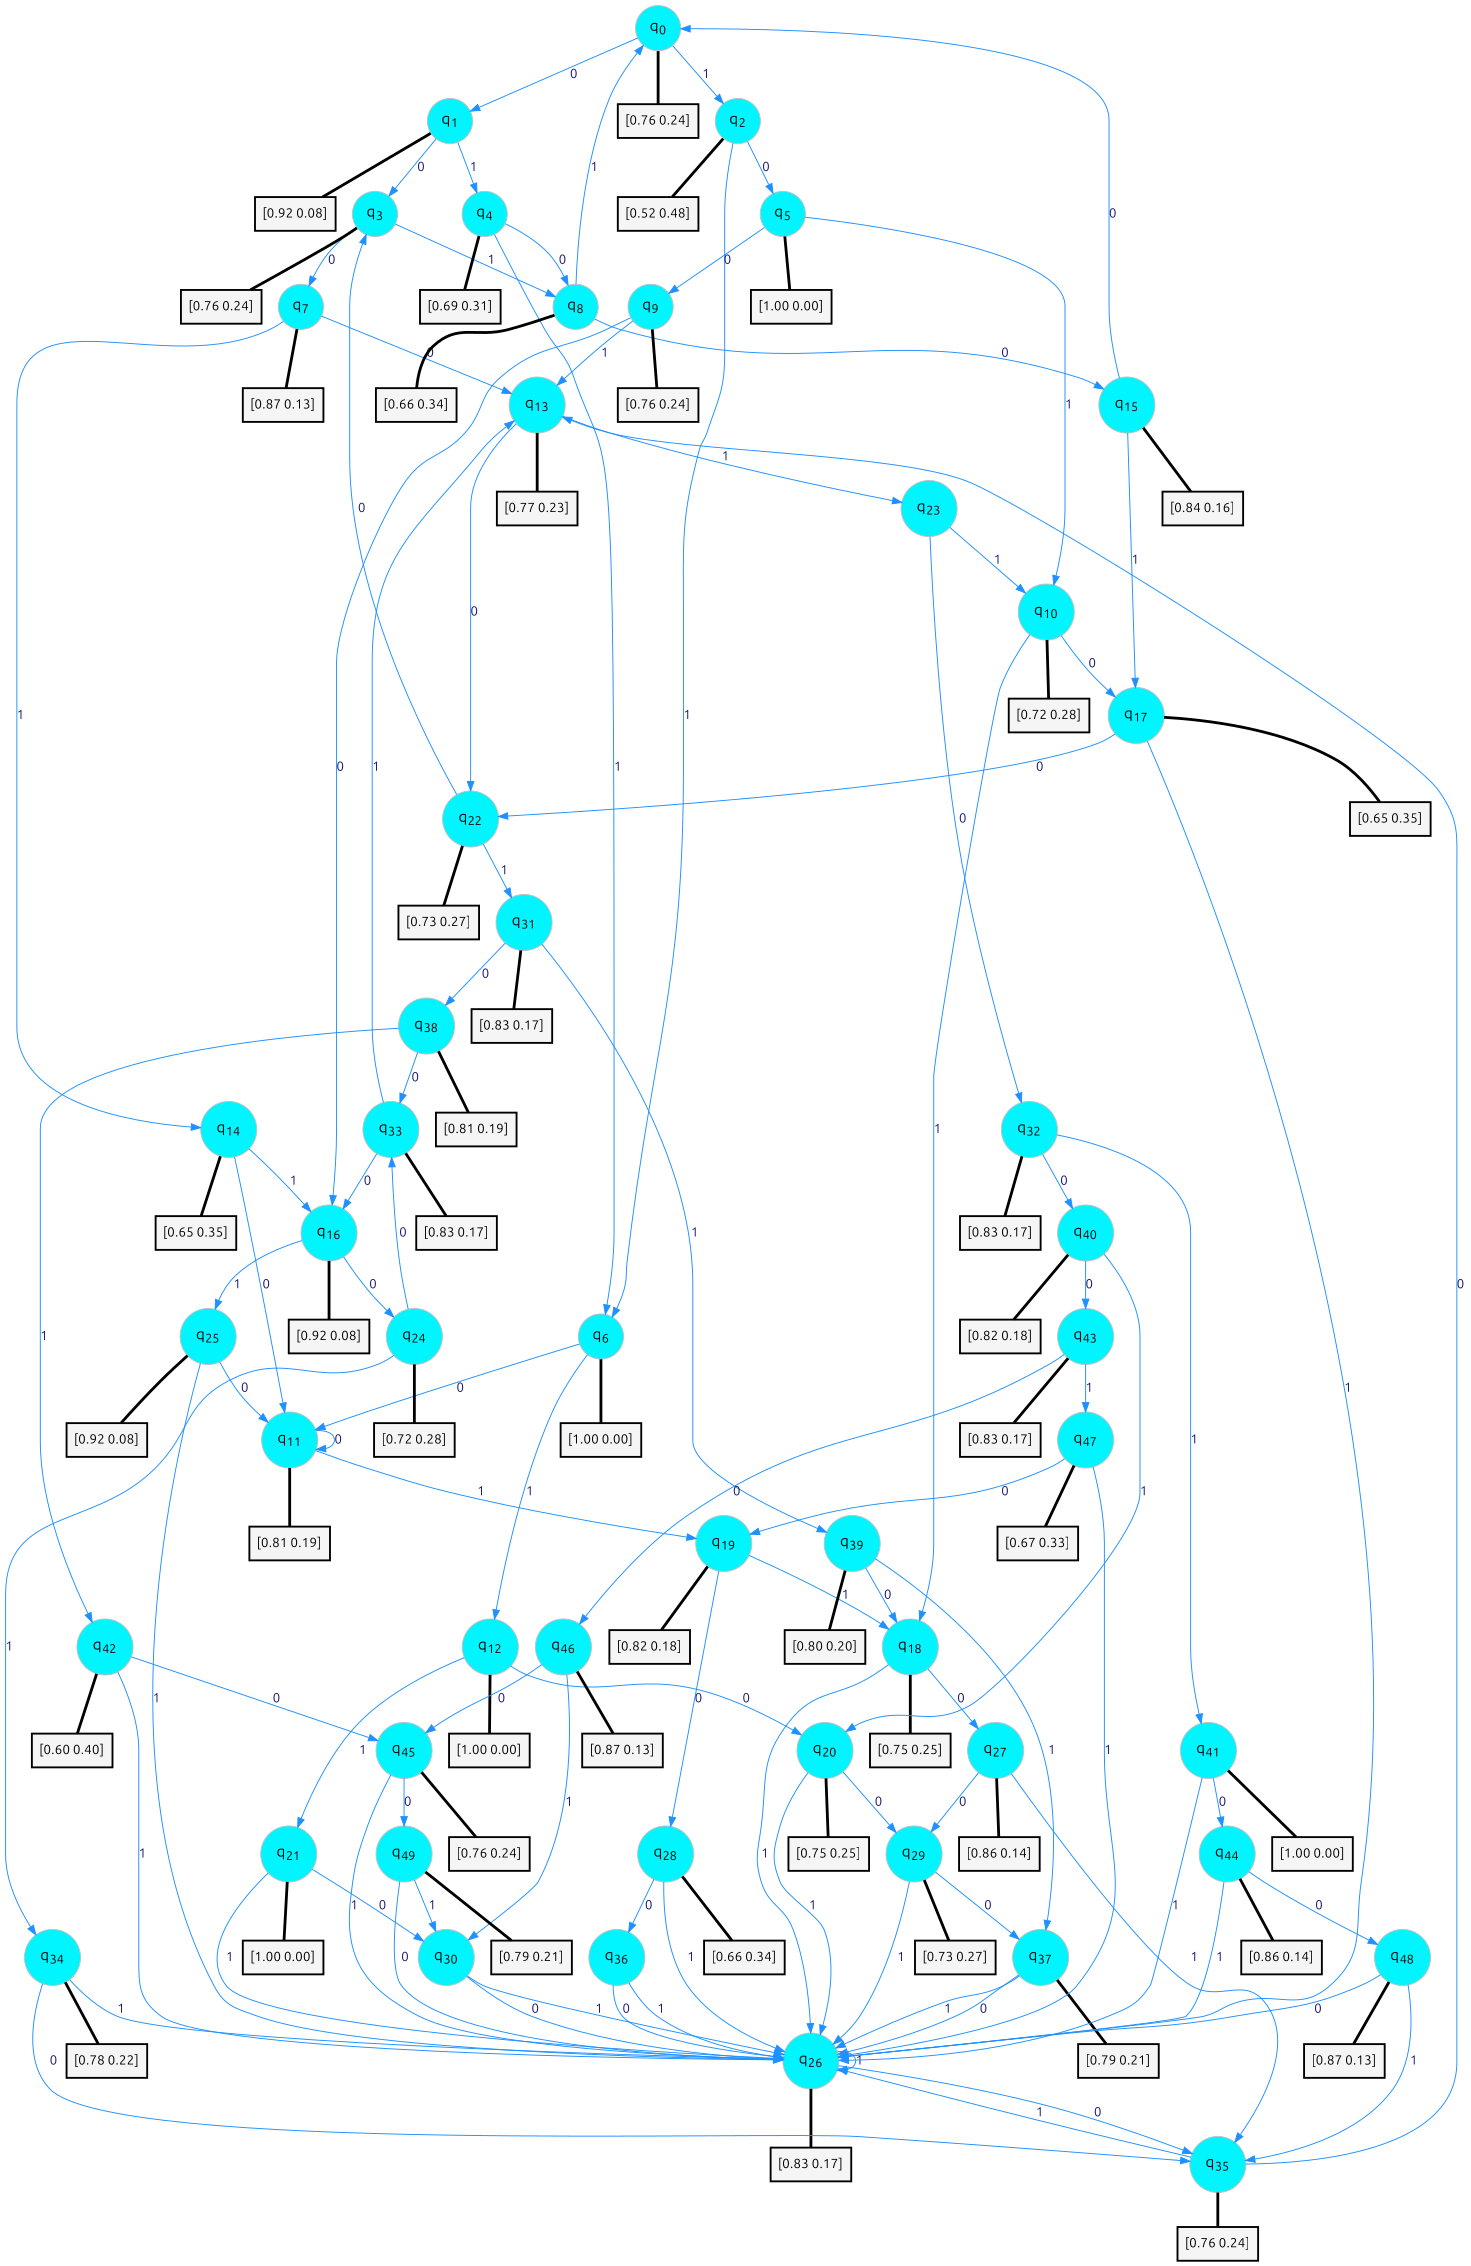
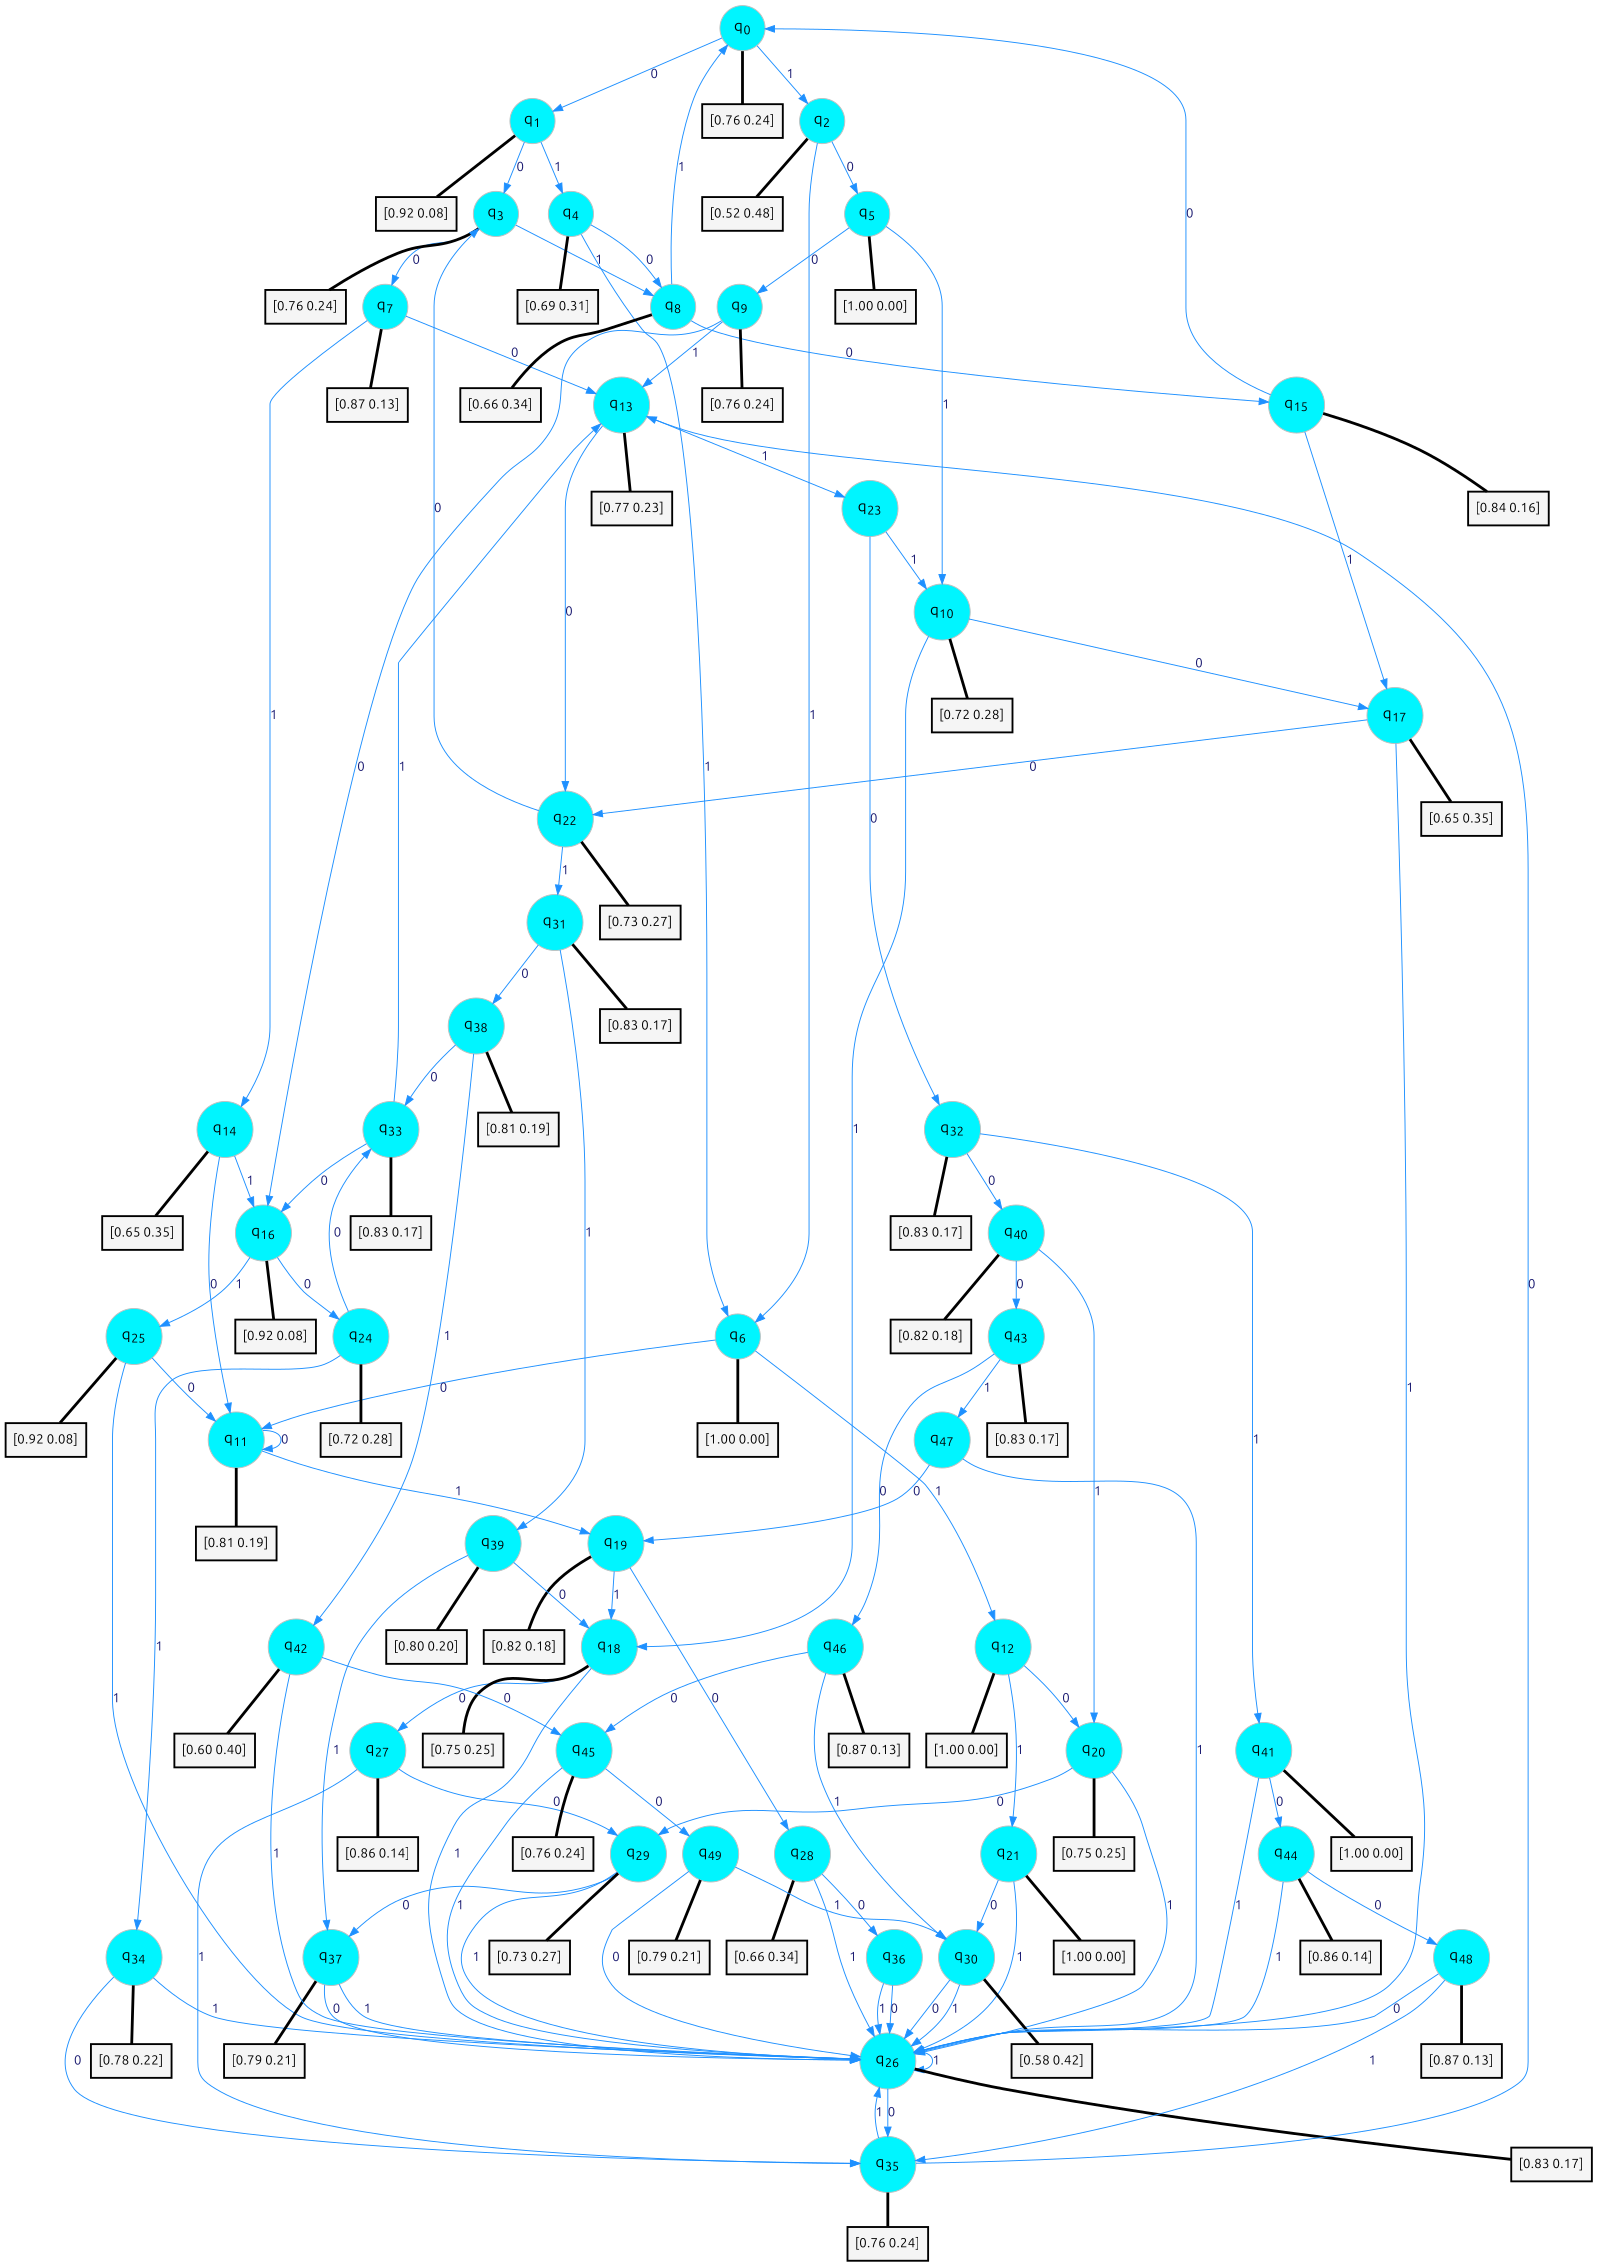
node "[0.67 0.33]": removed
node "[0.58 0.42]": added
